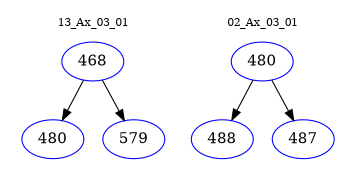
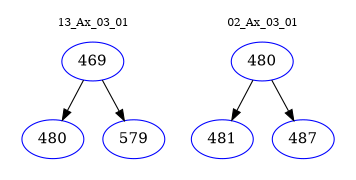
node "468": label "468" -> "469"
node "488": label "488" -> "481"
